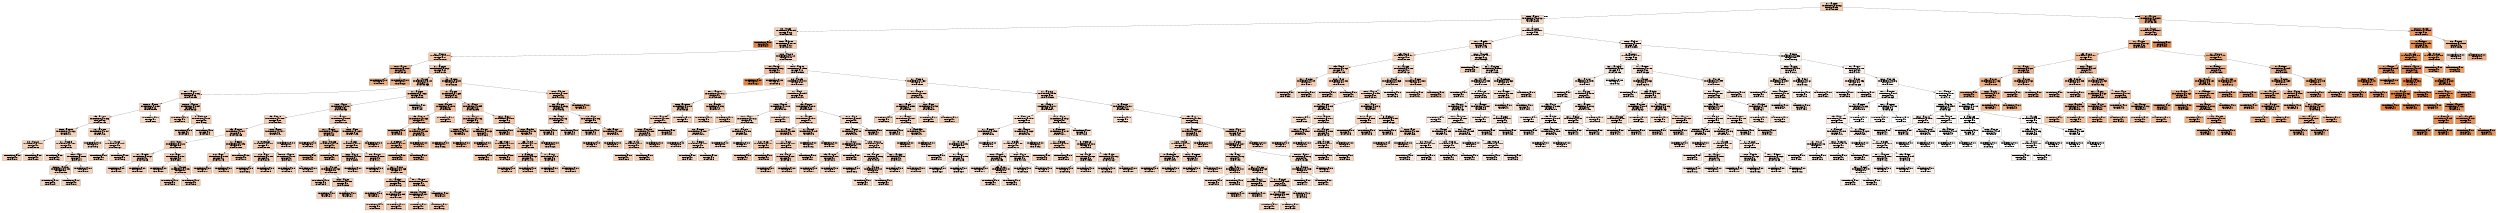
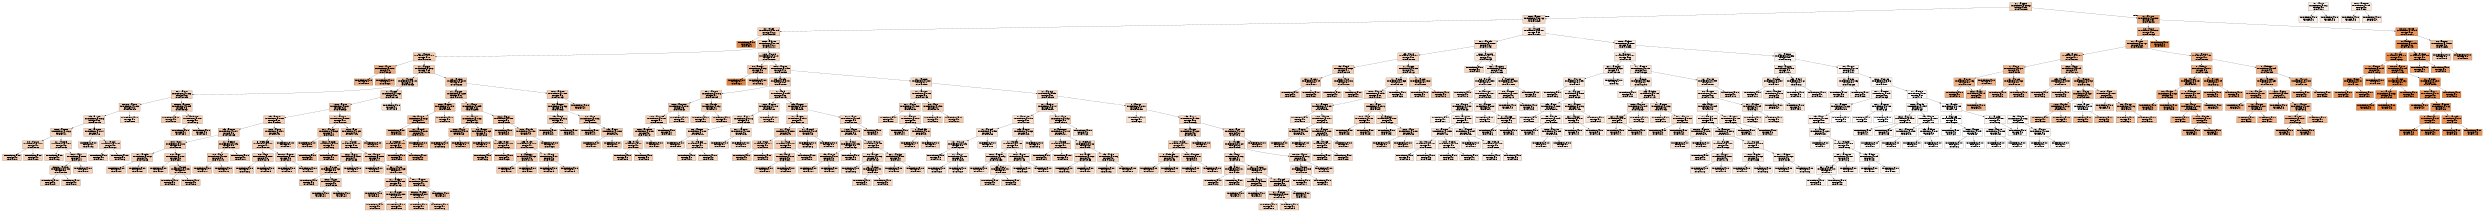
edge "LSTAT <= 2.96 squared_error = 0.49 samples = 2 value = 32.7" -> "squared_error = 0.0 samples = 1 value = 33.4": reversed
node "INDUS <= 4.01 squared_error = 0.01 samples = 2 value = 30.0": fillcolor #f1b991 -> #fffdfc
edge "RM <= 6.293 squared_error = 0.354 samples = 5 value = 8.06" -> "AGE <= 93.95 squared_error = 0.016 samples = 3 value = 8.533": now "RM <= 6.293 squared_error = 0.354 samples = 5 value = 8.06" -> "squared_error = 0.0 samples = 1 value = 8.7"
node "B <= 103.29 squared_error = 0.848 samples = 4 value = 12.25": removed
